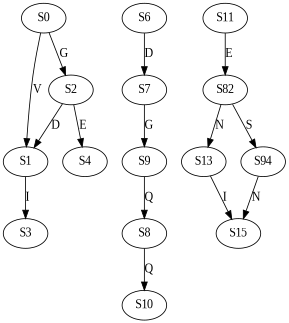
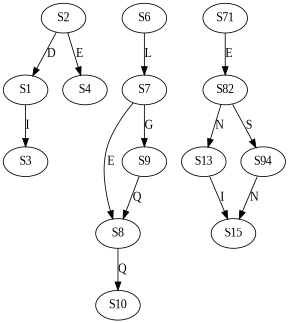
node "S0": removed
node "S11": label "S11" -> "S71"
edge "S6" -> "S7": label "D" -> "L"
edge "S7" -> "S8": added, label "E"
